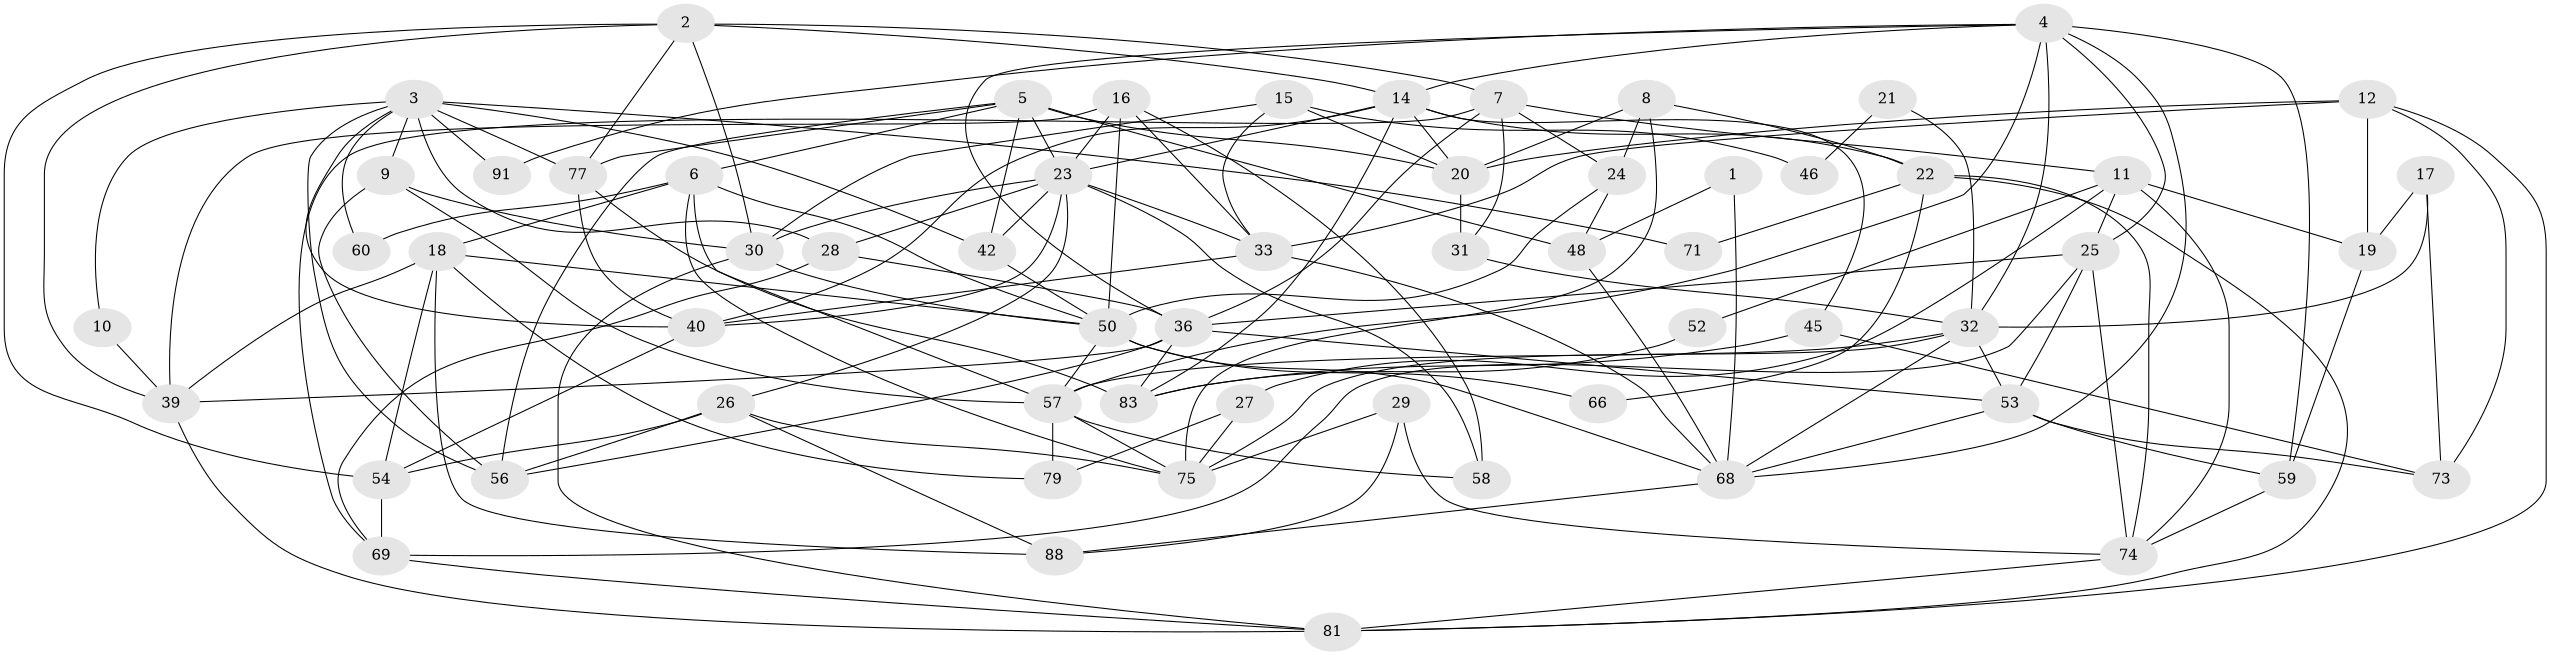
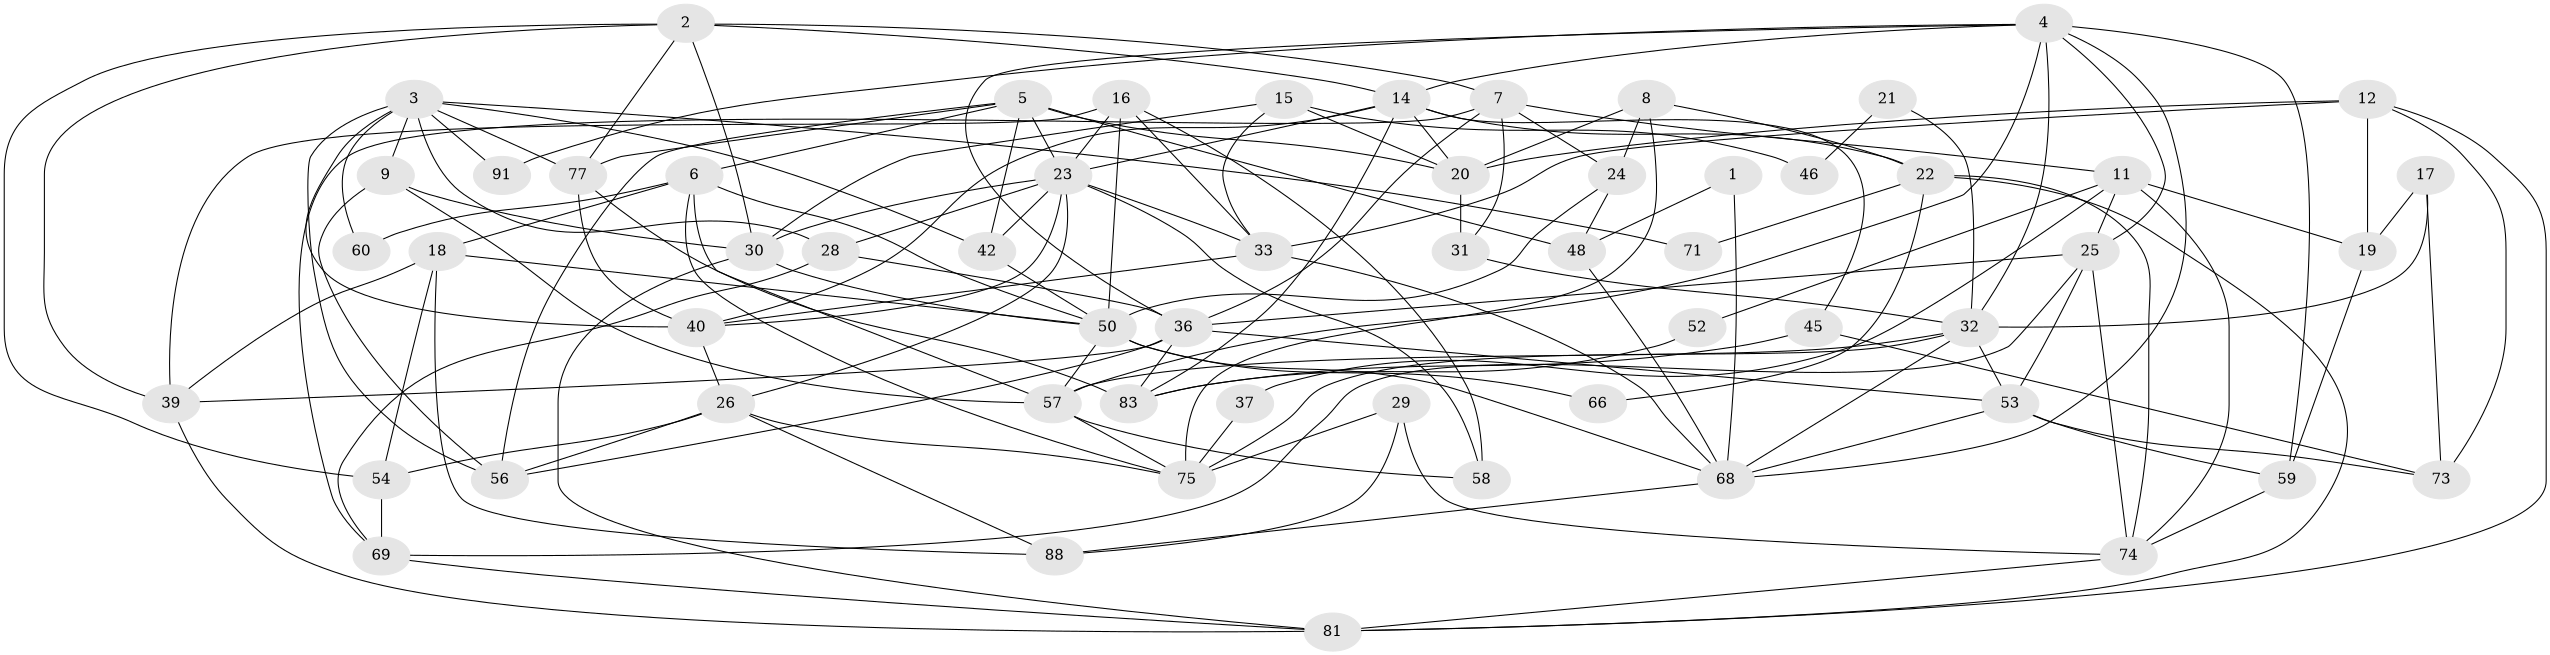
node "10": removed
edge "40" -- "54": now "40" -- "26"
node "27": label "27" -> "37"
node "79": removed
